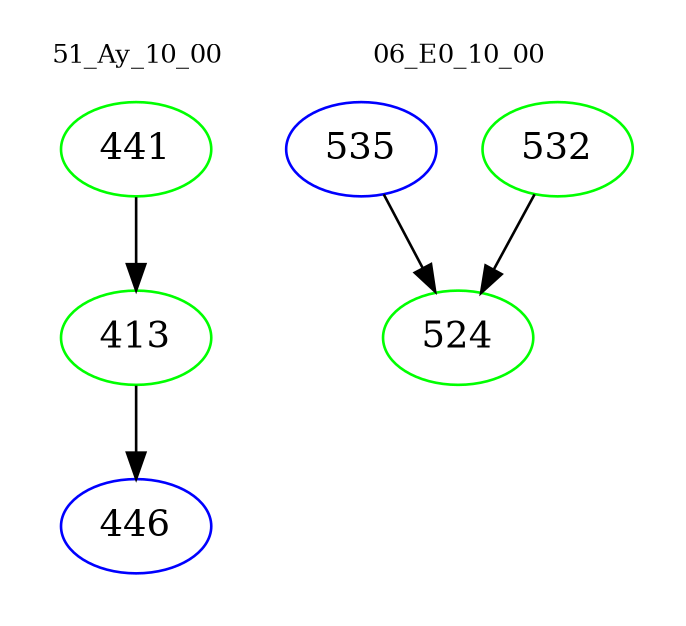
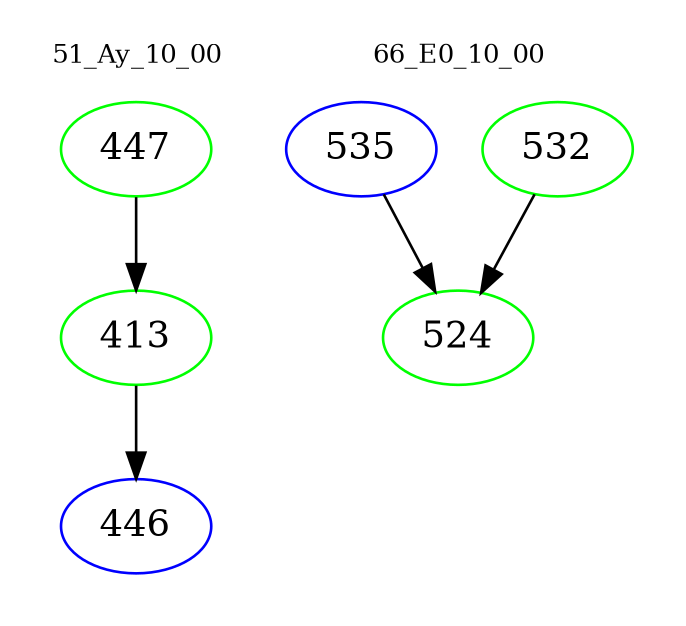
cluster "06_E0_10_00": label "06_E0_10_00" -> "66_E0_10_00"
node "441": label "441" -> "447"
